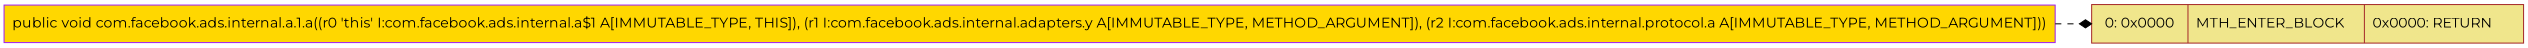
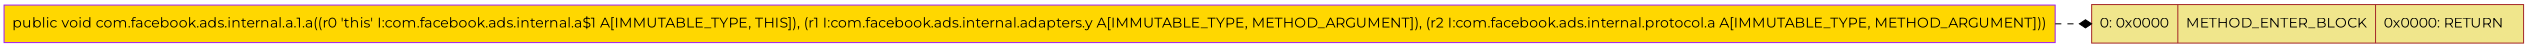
node "0: 0x0000": text "MTH_ENTER_BLOCK" -> "METHOD_ENTER_BLOCK"
